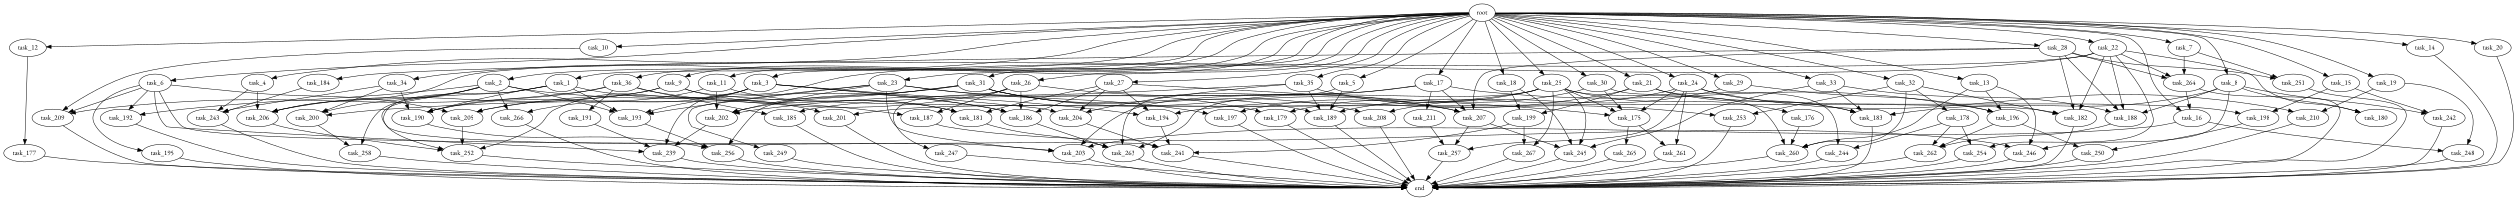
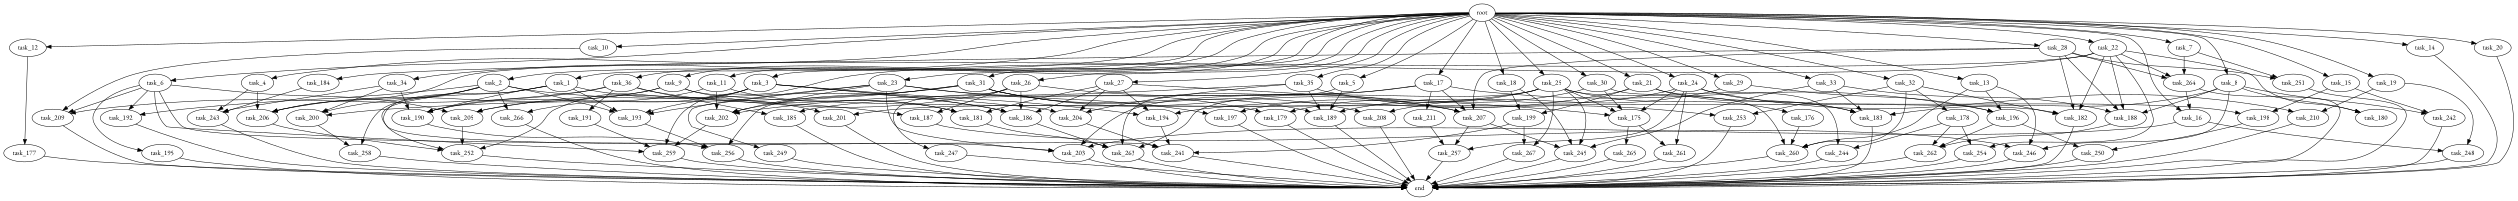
node "task_239": label "task_239" -> "task_259"
